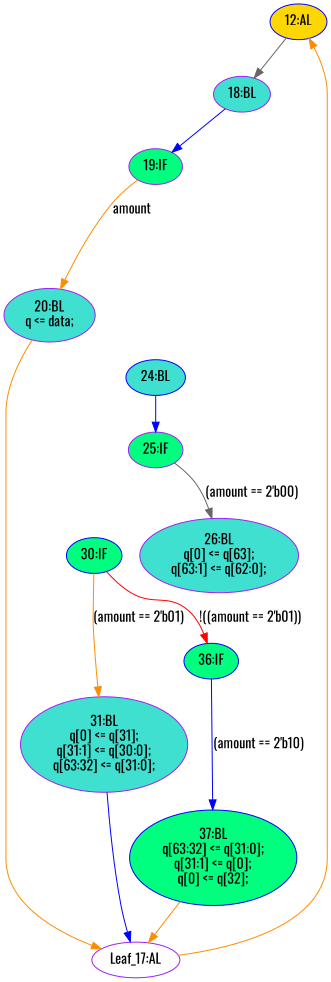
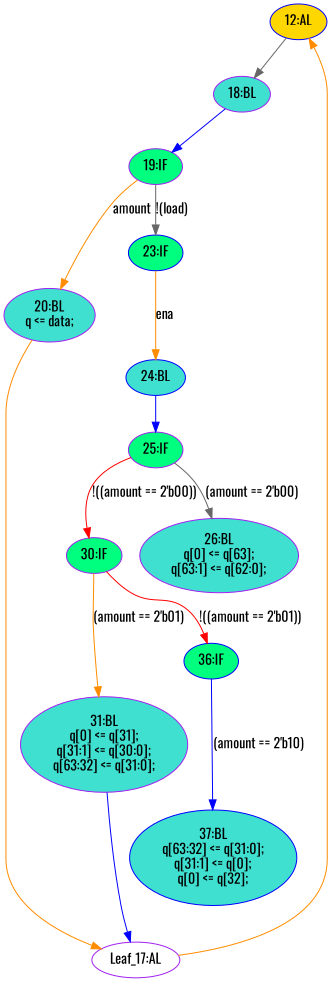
node "23:IF": added
edge "25:IF" -> "30:IF": added, label "!((amount == 2'b00))"
node "30:IF": color blue -> purple
node "37:BL q[63:32] <= q[31:0]; q[31:1] <= q[0]; q[0] <= q[32];": fillcolor springgreen -> turquoise
edge "37:BL q[63:32] <= q[31:0]; q[31:1] <= q[0]; q[0] <= q[32];" -> "Leaf_17:AL": removed
